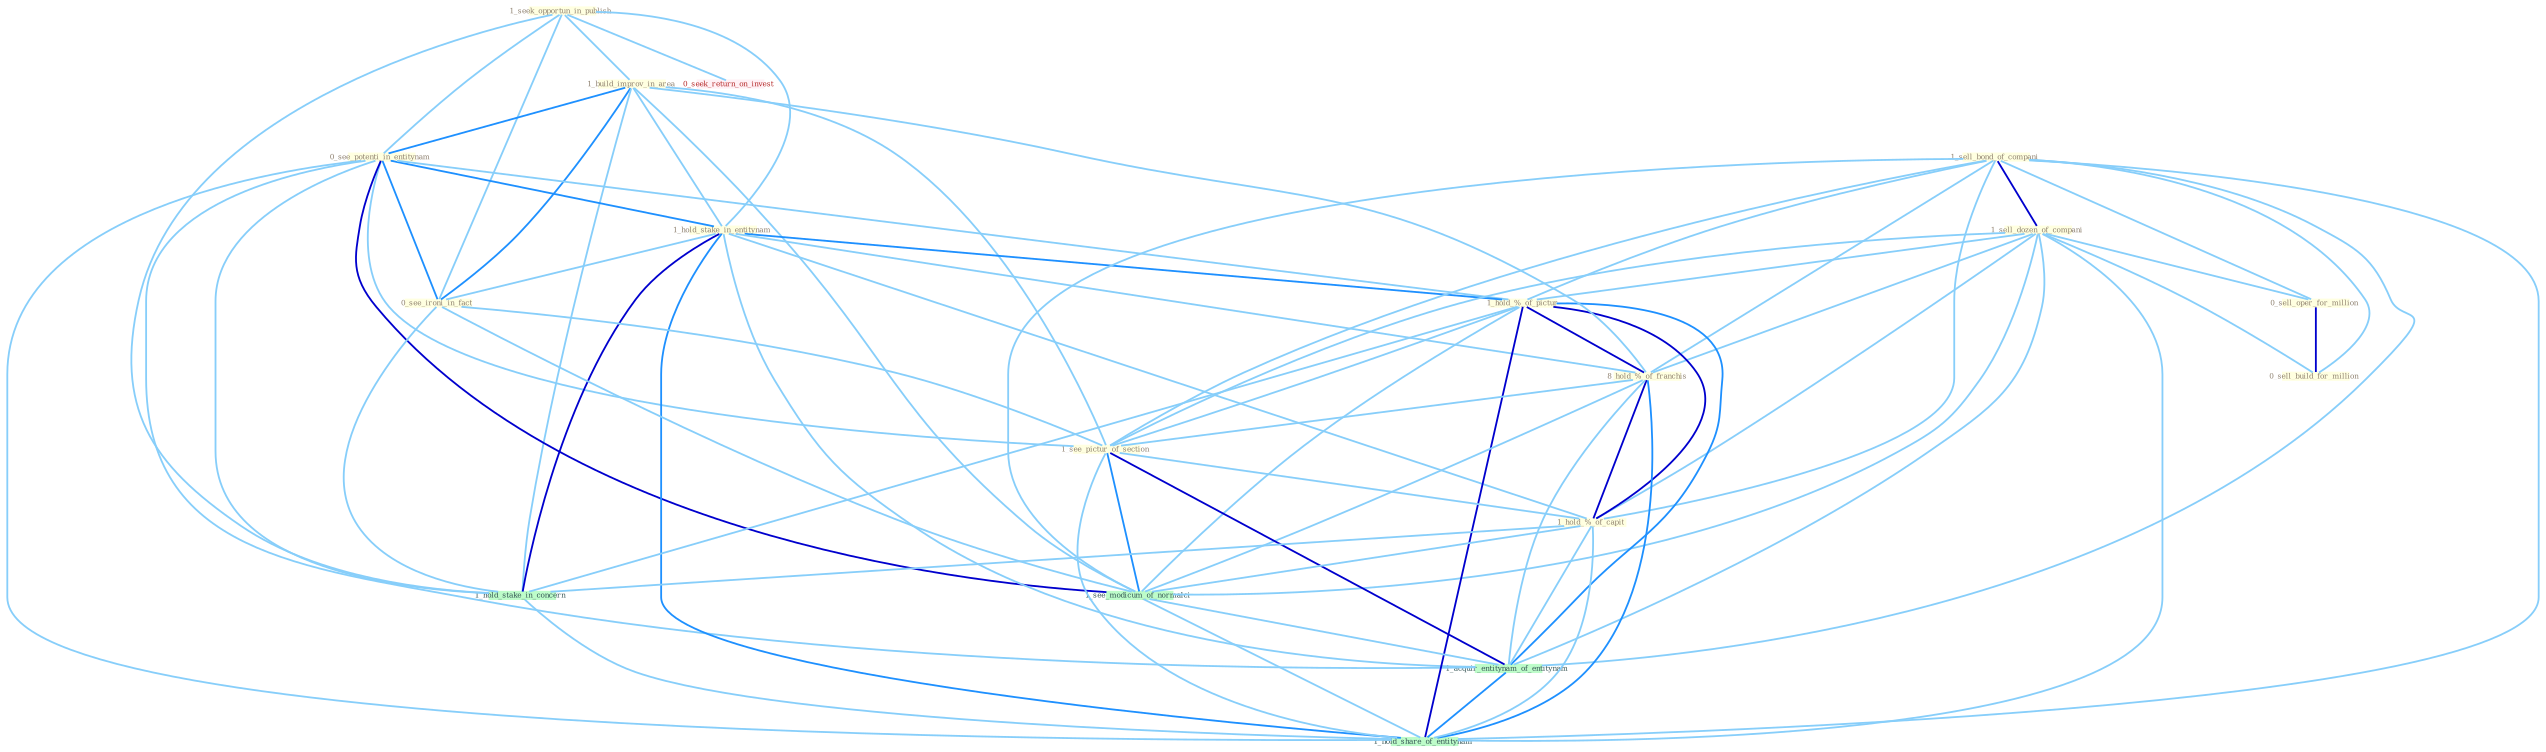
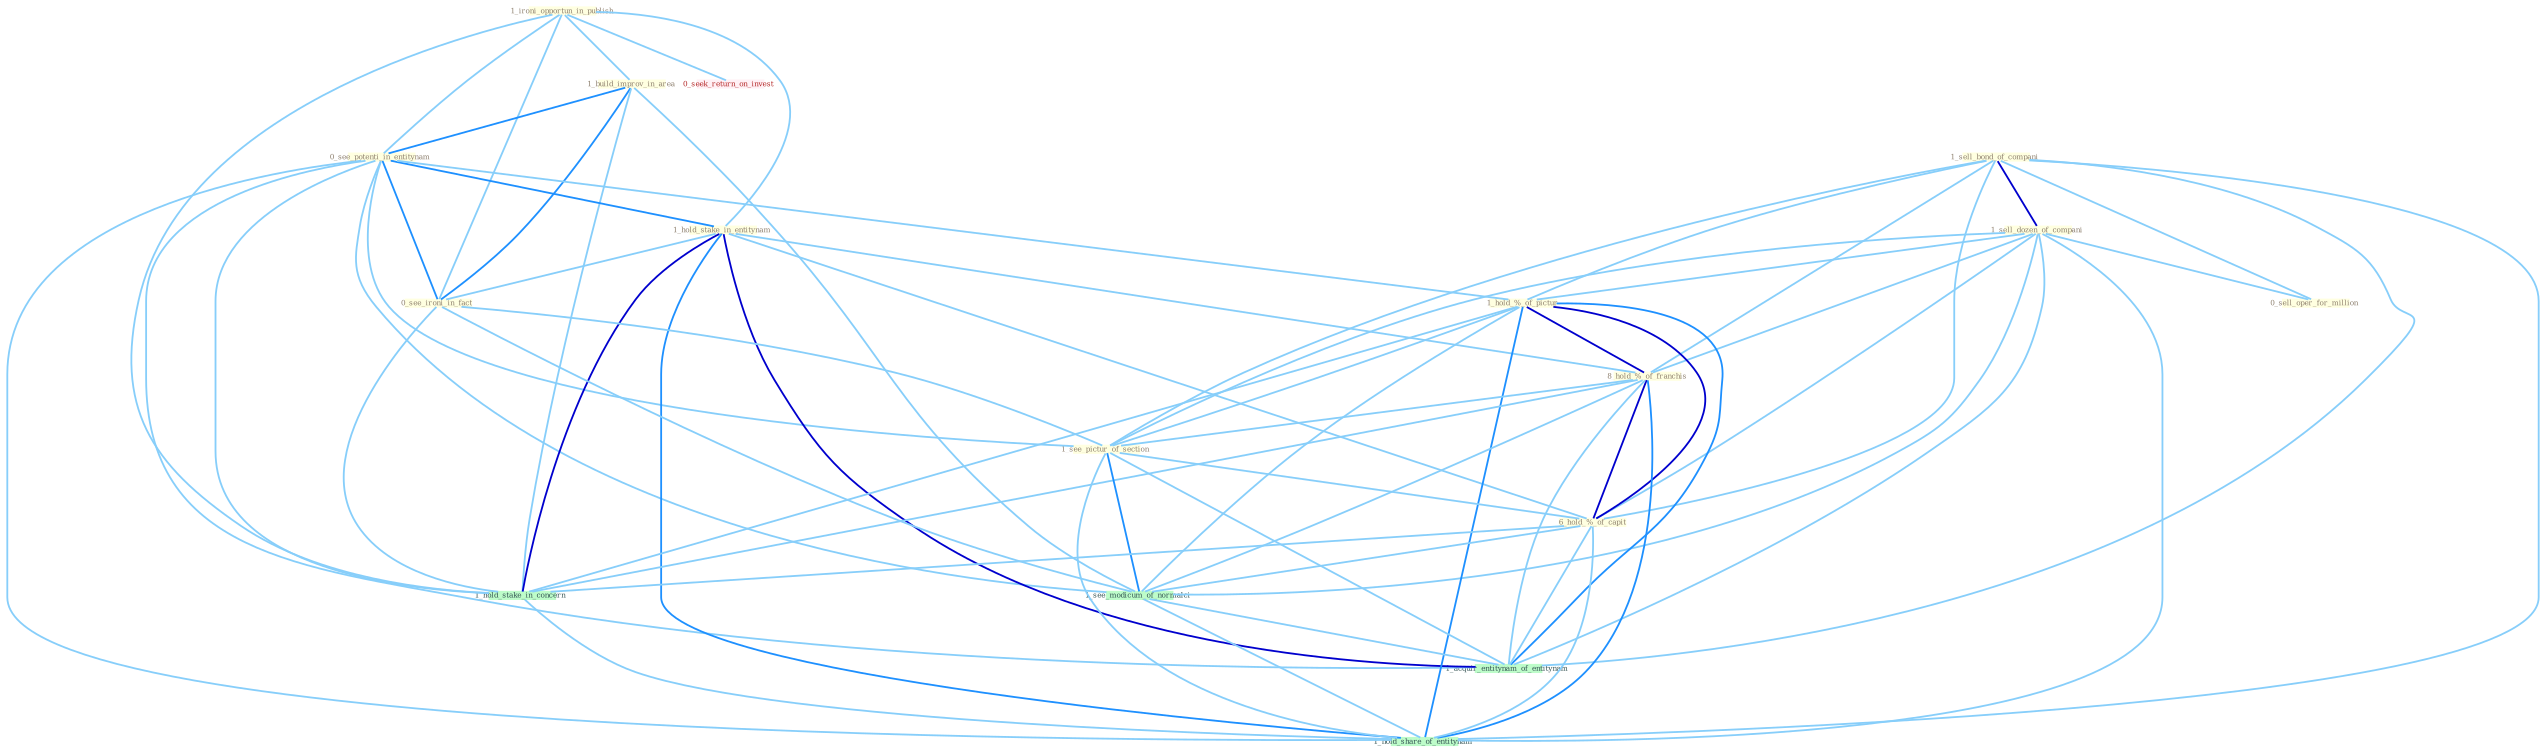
node "1_seek_opportun_in_publish": label "1_seek_opportun_in_publish" -> "1_ironi_opportun_in_publish"
edge "1_build_improv_in_area" -- "1_hold_stake_in_entitynam": removed
edge "1_build_improv_in_area" -- "8_hold_%_of_franchis": now "1_hold_stake_in_concern" -- "8_hold_%_of_franchis"
edge "1_build_improv_in_area" -- "1_see_pictur_of_section": removed
edge "1_sell_bond_of_compani" -- "1_see_modicum_of_normalci": removed
edge "1_hold_stake_in_entitynam" -- "1_hold_%_of_pictur": removed
node "0_sell_build_for_million": removed
edge "0_see_potenti_in_entitynam" -- "1_see_modicum_of_normalci": color #0000cd -> #87cefa
node "1_hold_%_of_capit": label "1_hold_%_of_capit" -> "6_hold_%_of_capit"
edge "1_hold_%_of_pictur" -- "1_hold_share_of_entitynam": color #0000cd -> #1e90ff
edge "1_see_pictur_of_section" -- "1_acquir_entitynam_of_entitynam": color #0000cd -> #87cefa
edge "1_hold_stake_in_entitynam" -- "1_acquir_entitynam_of_entitynam": color #87cefa -> #0000cd
edge "1_acquir_entitynam_of_entitynam" -- "1_hold_share_of_entitynam": removed
